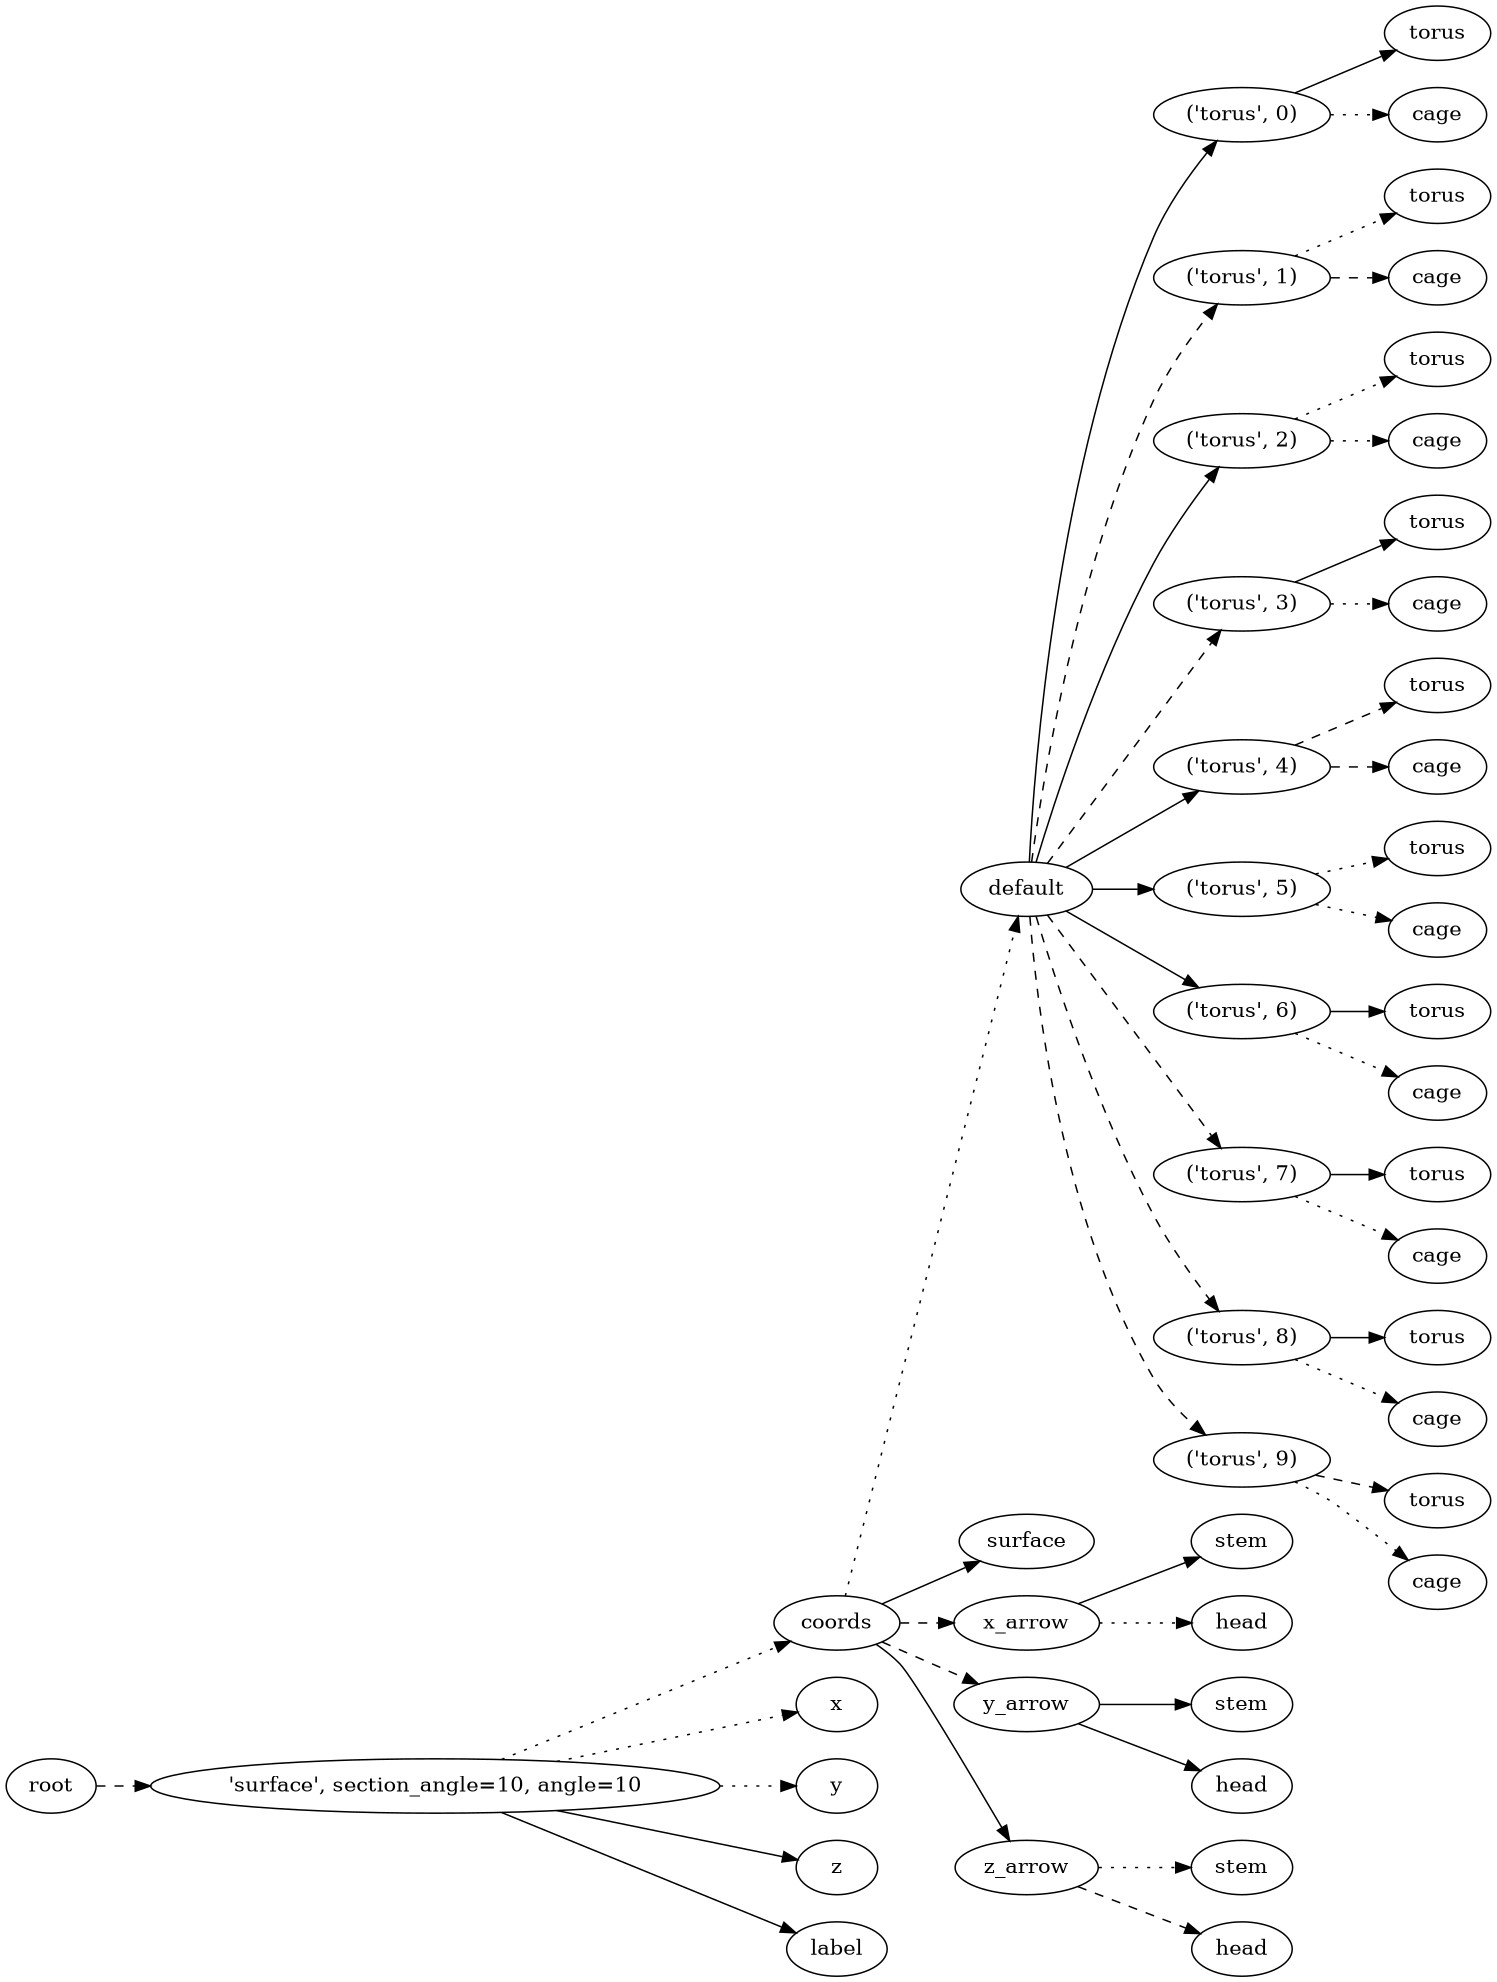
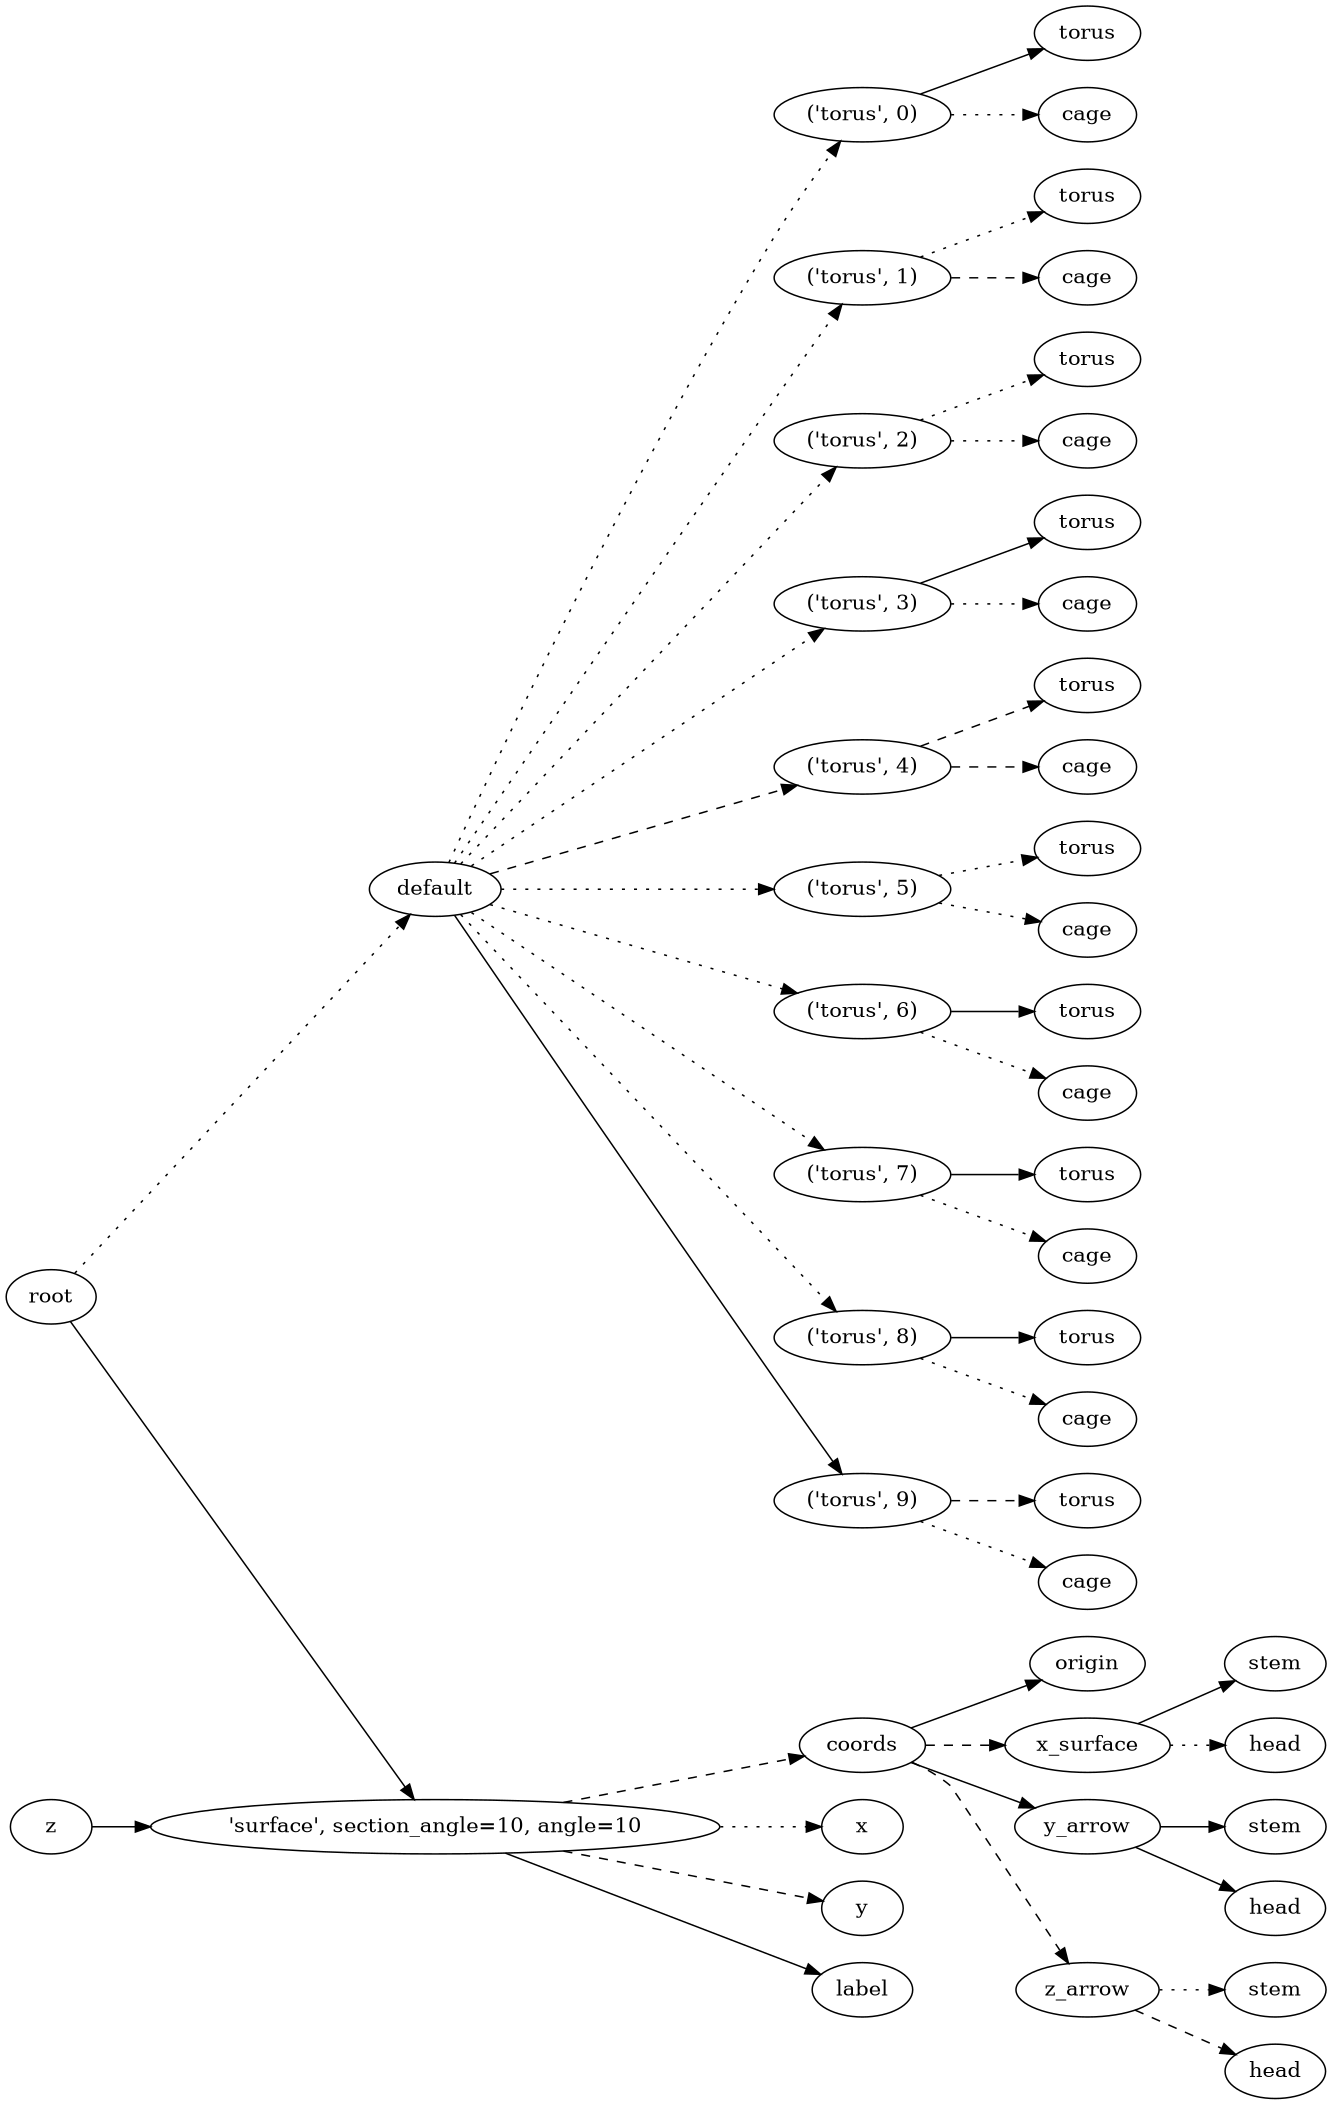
edge "default" -> "('torus', 0)": style solid -> dotted
edge "default" -> "('torus', 1)": style dashed -> dotted
edge "default" -> "('torus', 2)": style solid -> dotted
edge "default" -> "('torus', 3)": style dashed -> dotted
edge "default" -> "('torus', 4)": style solid -> dashed
edge "default" -> "('torus', 5)": style solid -> dotted
edge "default" -> "('torus', 6)": style solid -> dotted
edge "default" -> "('torus', 7)": style dashed -> dotted
edge "default" -> "('torus', 8)": style dashed -> dotted
edge "default" -> "('torus', 9)": style dashed -> solid
edge "coords" -> "default": now "root" -> "default"
node "surface": label "surface" -> "origin"
node "x_arrow": label "x_arrow" -> "x_surface"
edge "coords" -> "y_arrow": style dashed -> solid
edge "'surface', section_angle=10, angle=10" -> "coords": style dotted -> dashed
edge "coords" -> "z_arrow": style solid -> dashed
edge "root" -> "'surface', section_angle=10, angle=10": style dashed -> solid
edge "'surface', section_angle=10, angle=10" -> "y": style dotted -> dashed
edge "'surface', section_angle=10, angle=10" -> "z": reversed
